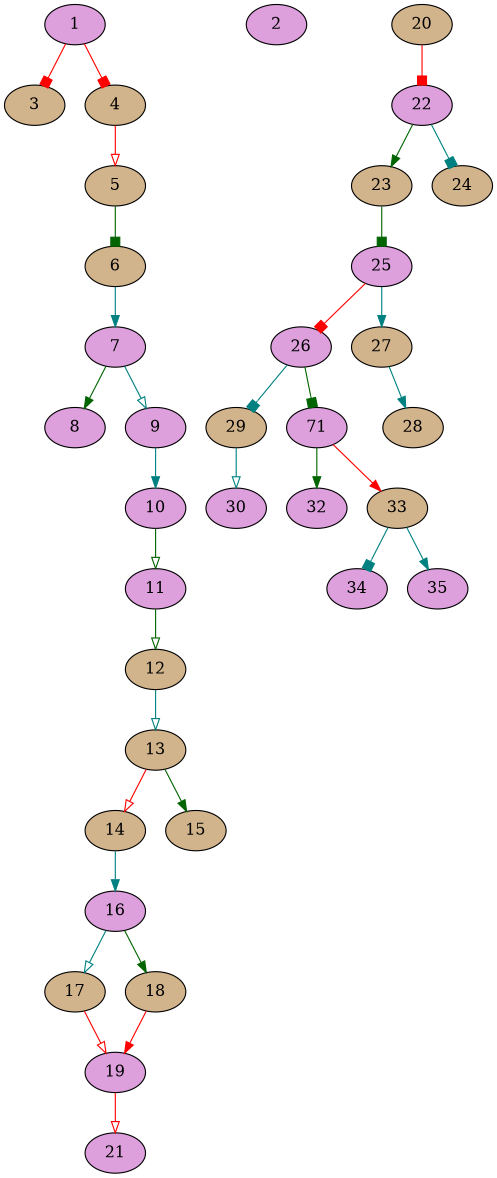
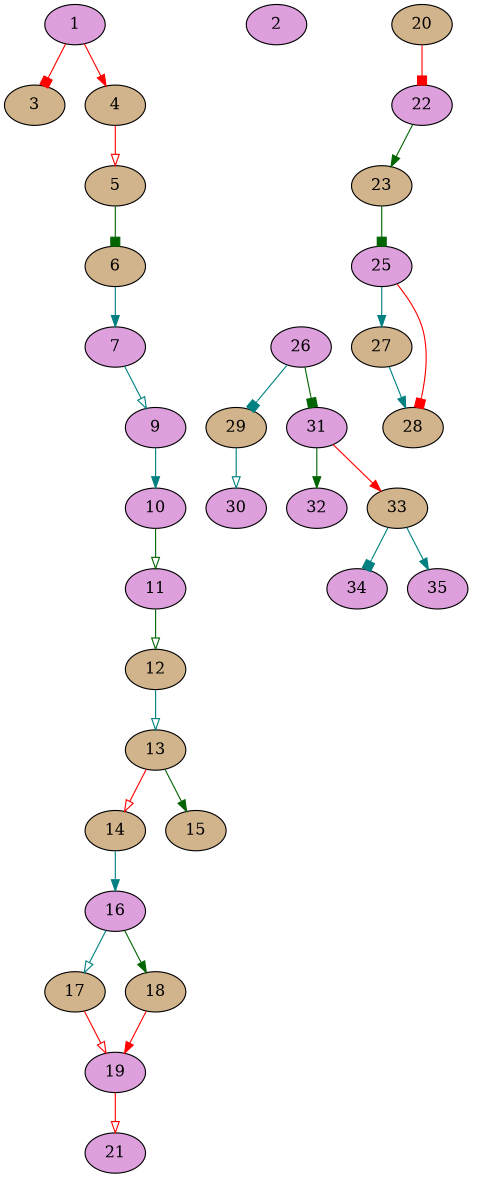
edge "1" -> "4": arrowhead box -> normal
node "24": removed
edge "25" -> "26": now "25" -> "28"
node "8": removed
node "71": label "71" -> "31"
